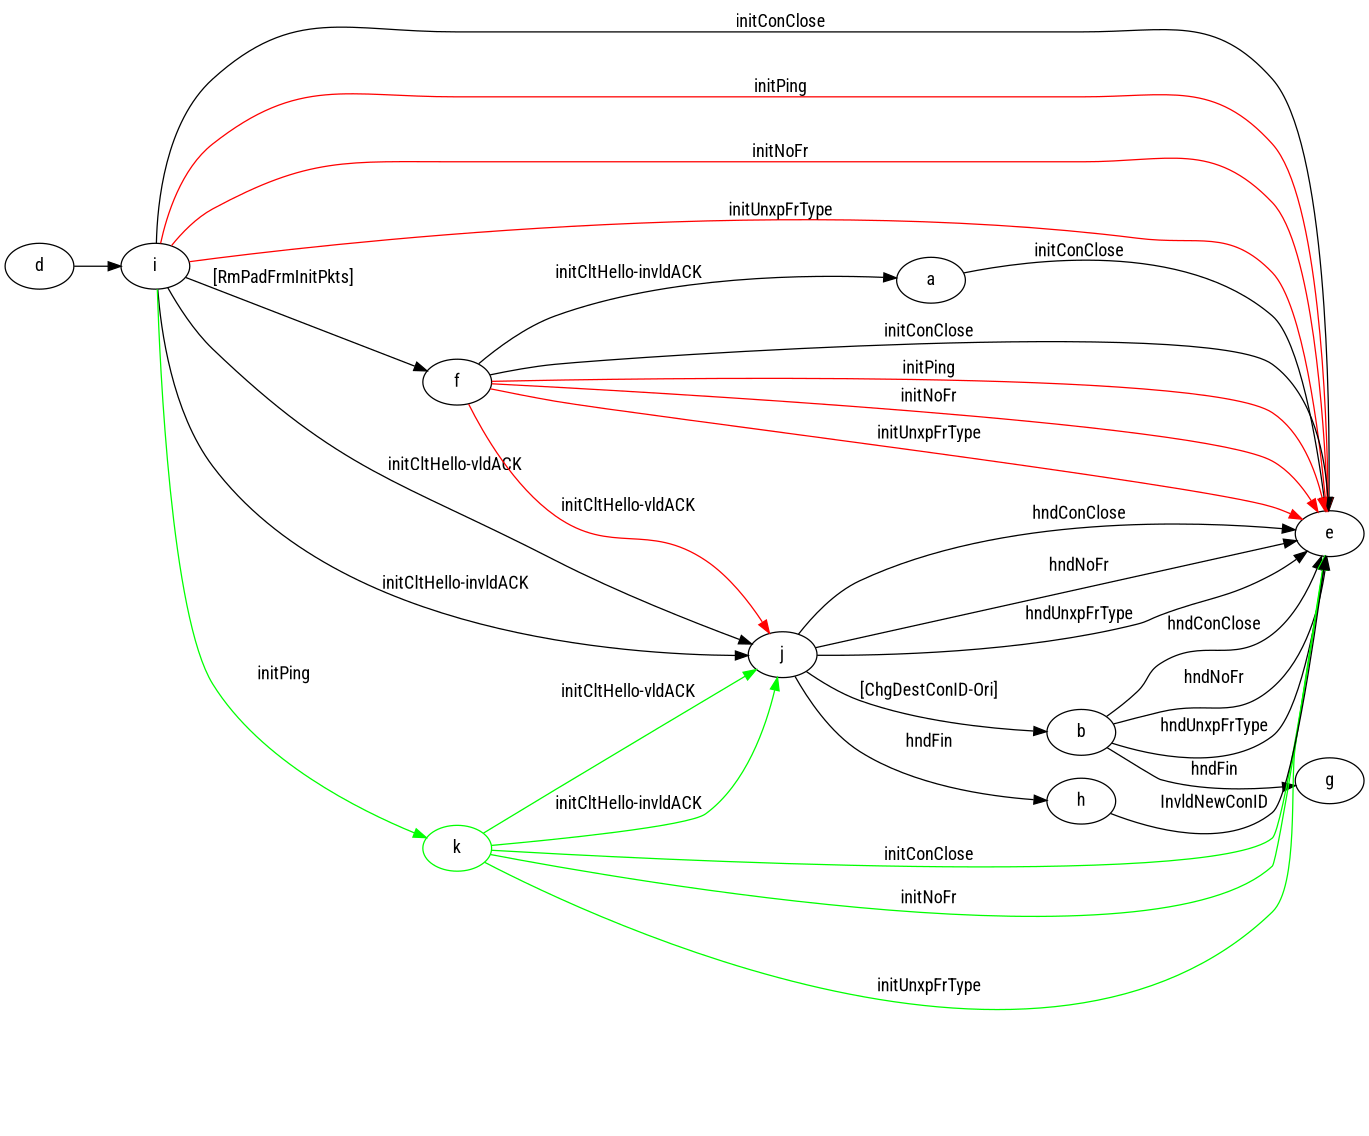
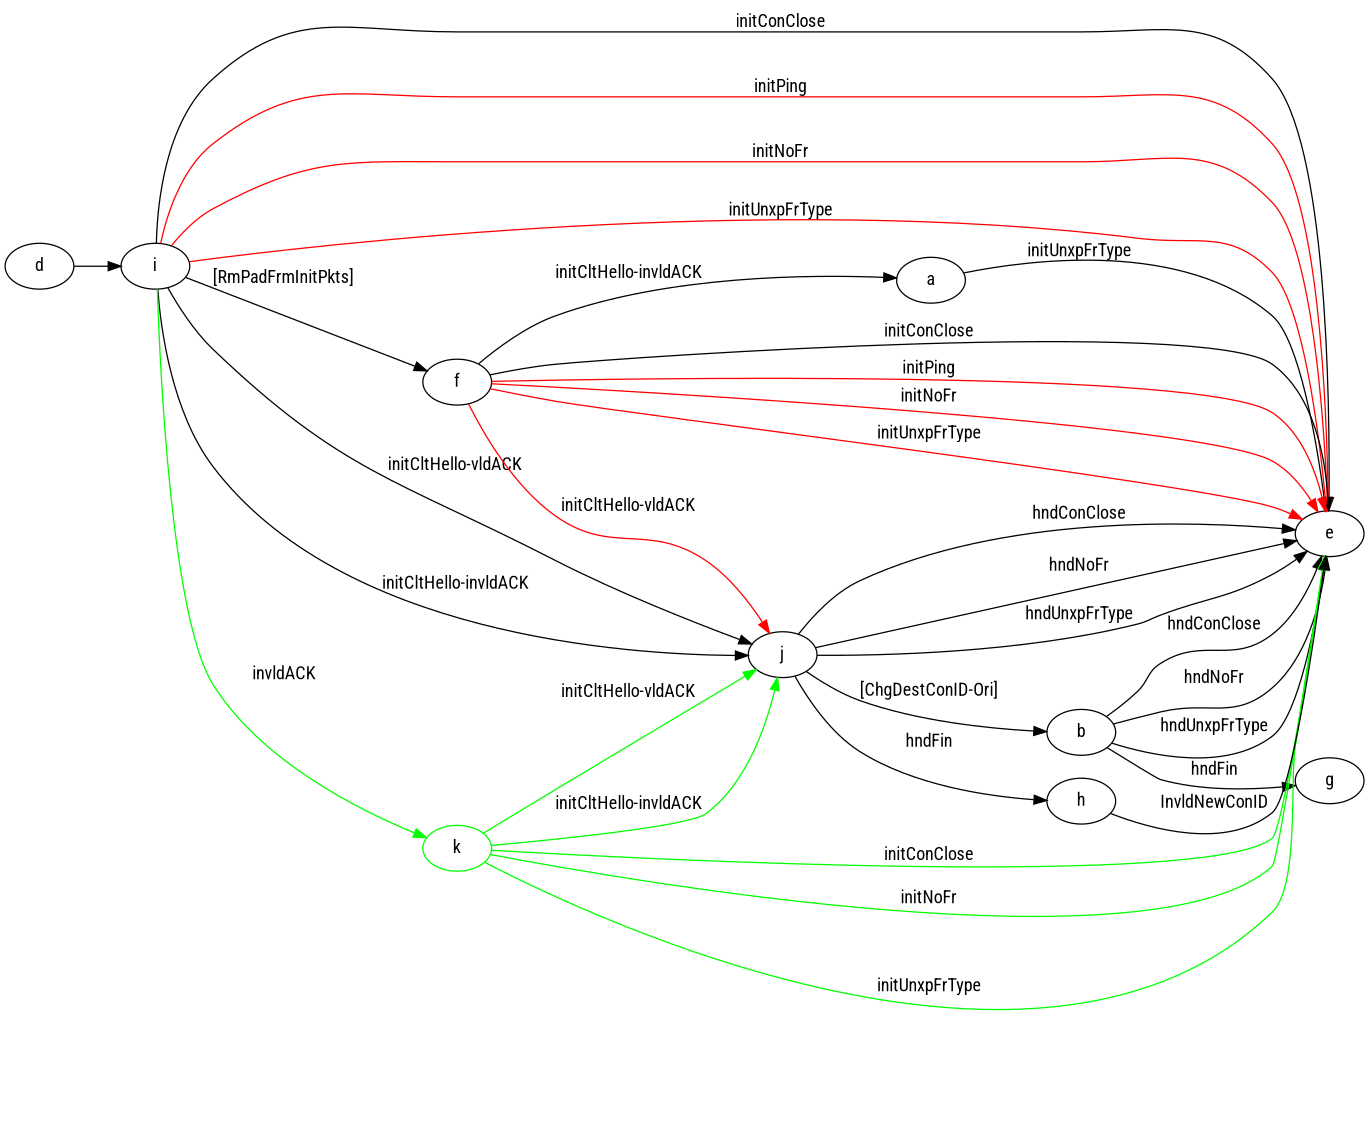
edge "a" -> "e": label "initConClose " -> "initUnxpFrType "
edge "i" -> "k": label "initPing " -> "invldACK "
